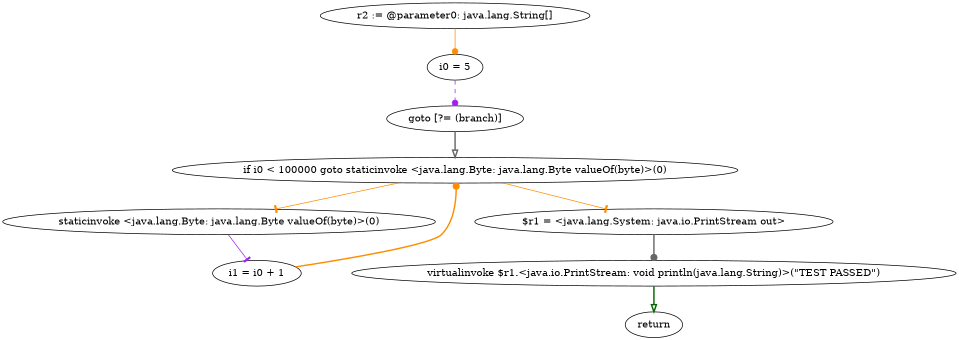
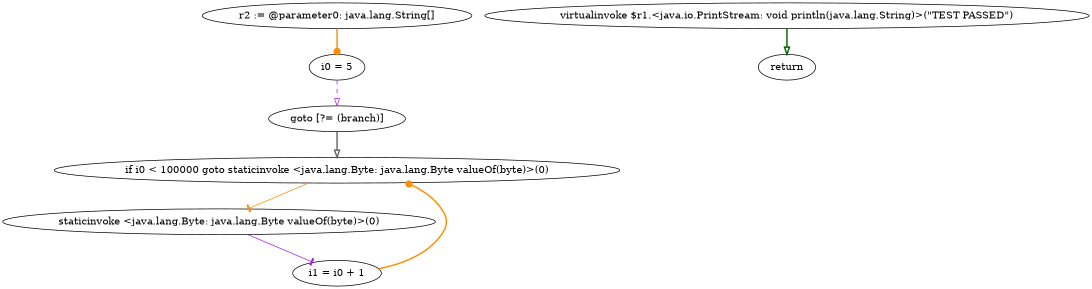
edge "r2 := @parameter0: java.lang.String[]" -> "i0 = 5": style solid -> bold
edge "i0 = 5" -> "goto [?= (branch)]": arrowhead dot -> onormal
node "$r1 = <java.lang.System: java.io.PrintStream out>": removed
